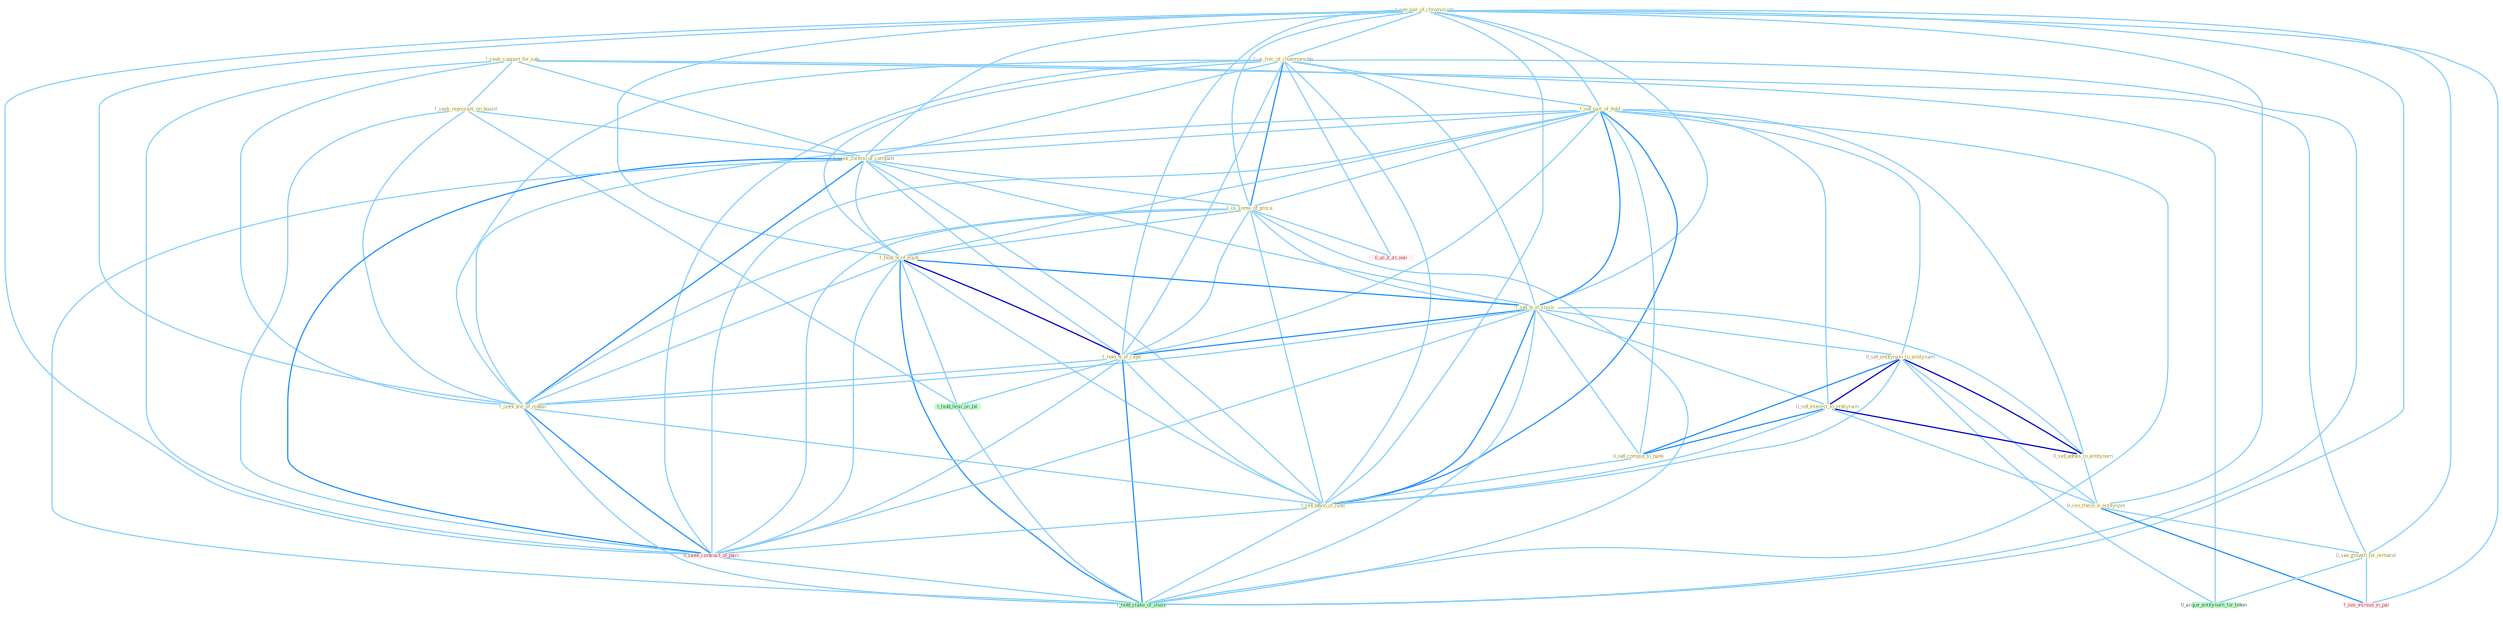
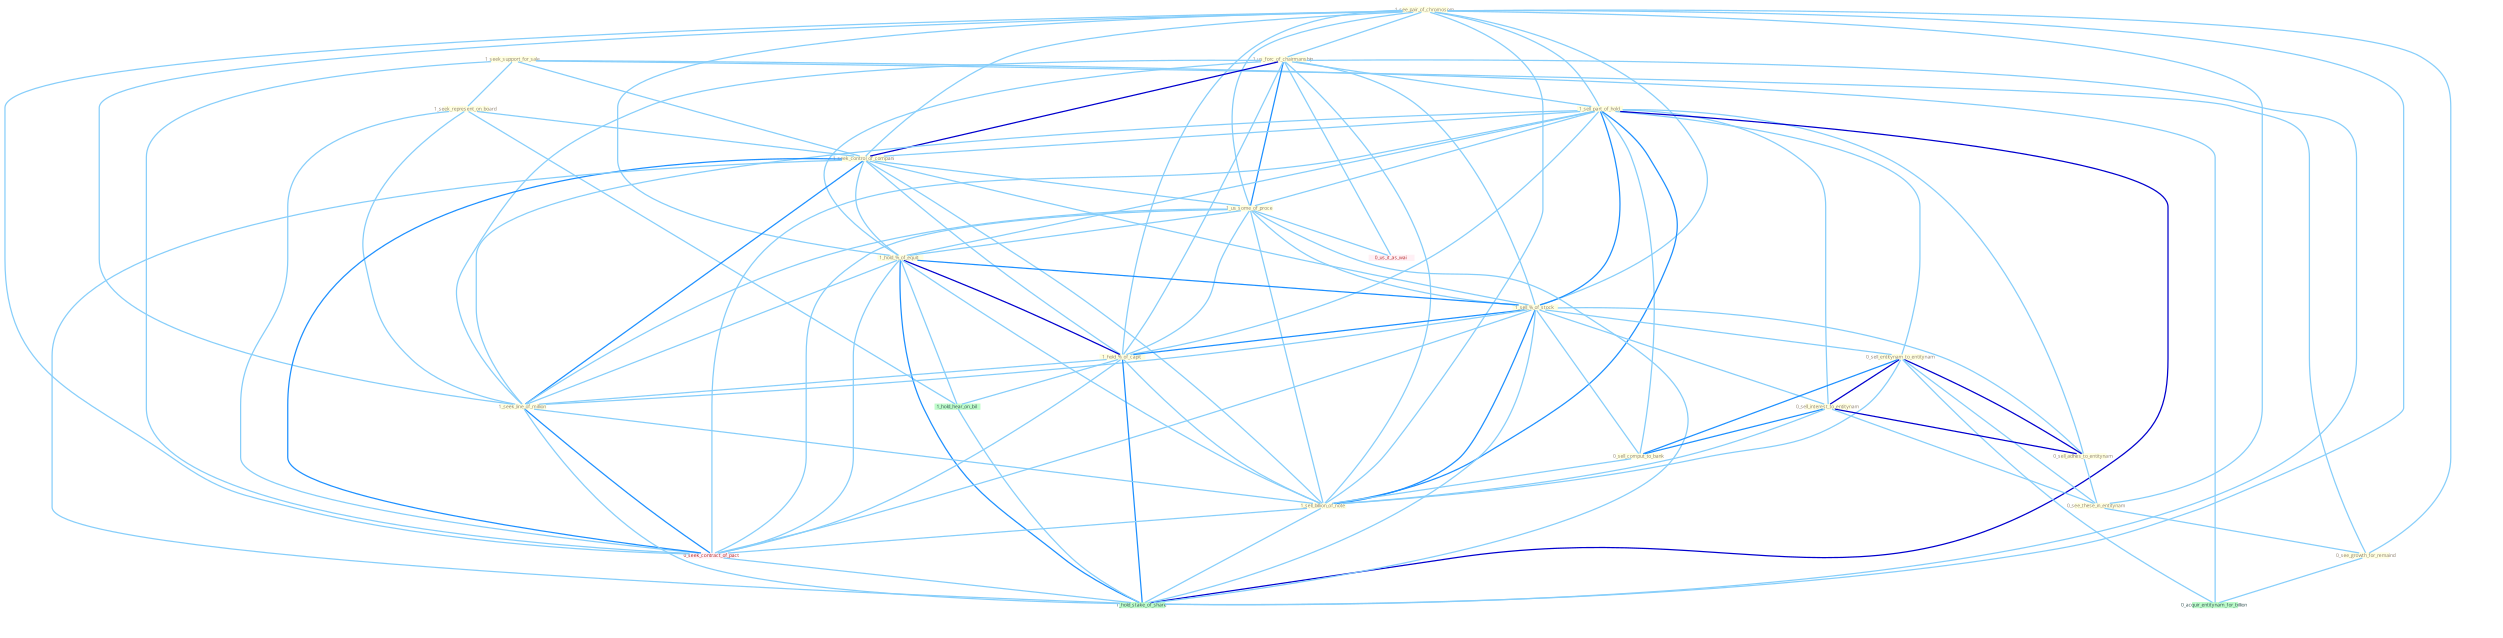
edge "1_us_forc_of_chairmanship" -- "1_seek_control_of_compani": color #87cefa -> #0000cd
edge "1_us_forc_of_chairmanship" -- "0_seek_contract_of_pact": removed
edge "1_seek_support_for_sale" -- "1_seek_line_of_million": removed
edge "1_sell_part_of_hold" -- "1_hold_stake_of_share": color #87cefa -> #0000cd
node "1_see_increas_in_pai": removed
